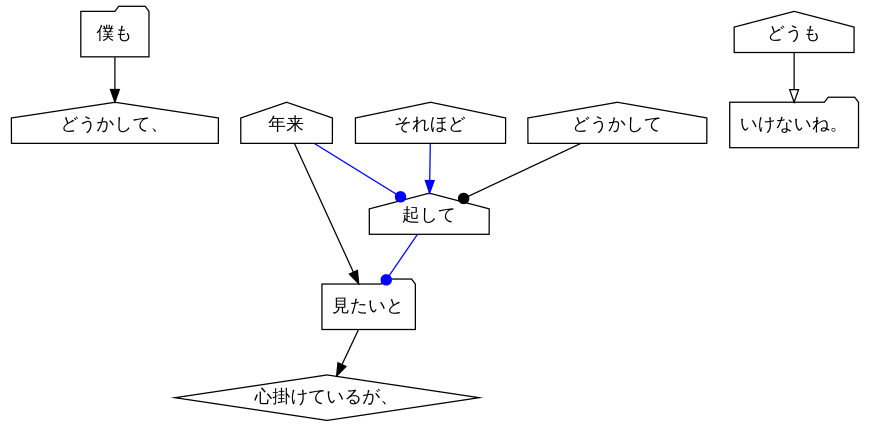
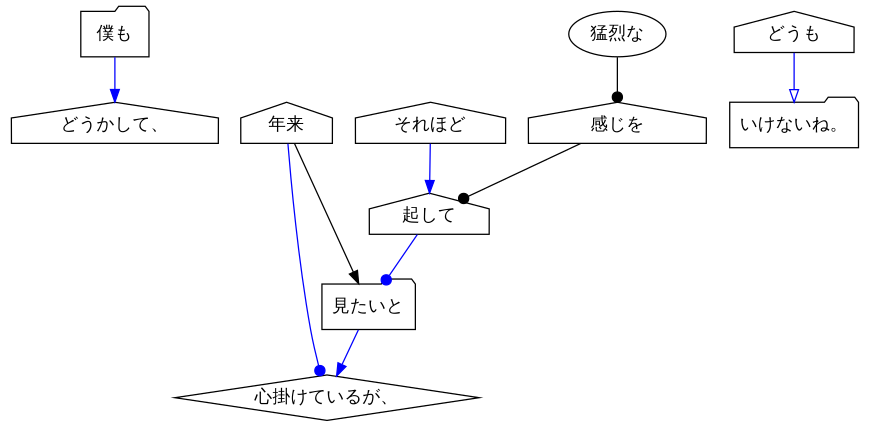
node "猛烈な": added
edge "どうも" -> "いけないね。": color black -> blue
edge "僕も" -> "どうかして、": color black -> blue
node "どうかして": label "どうかして" -> "感じを"
edge "年来" -> "起して": now "年来" -> "心掛けているが、"
edge "見たいと" -> "心掛けているが、": color black -> blue
